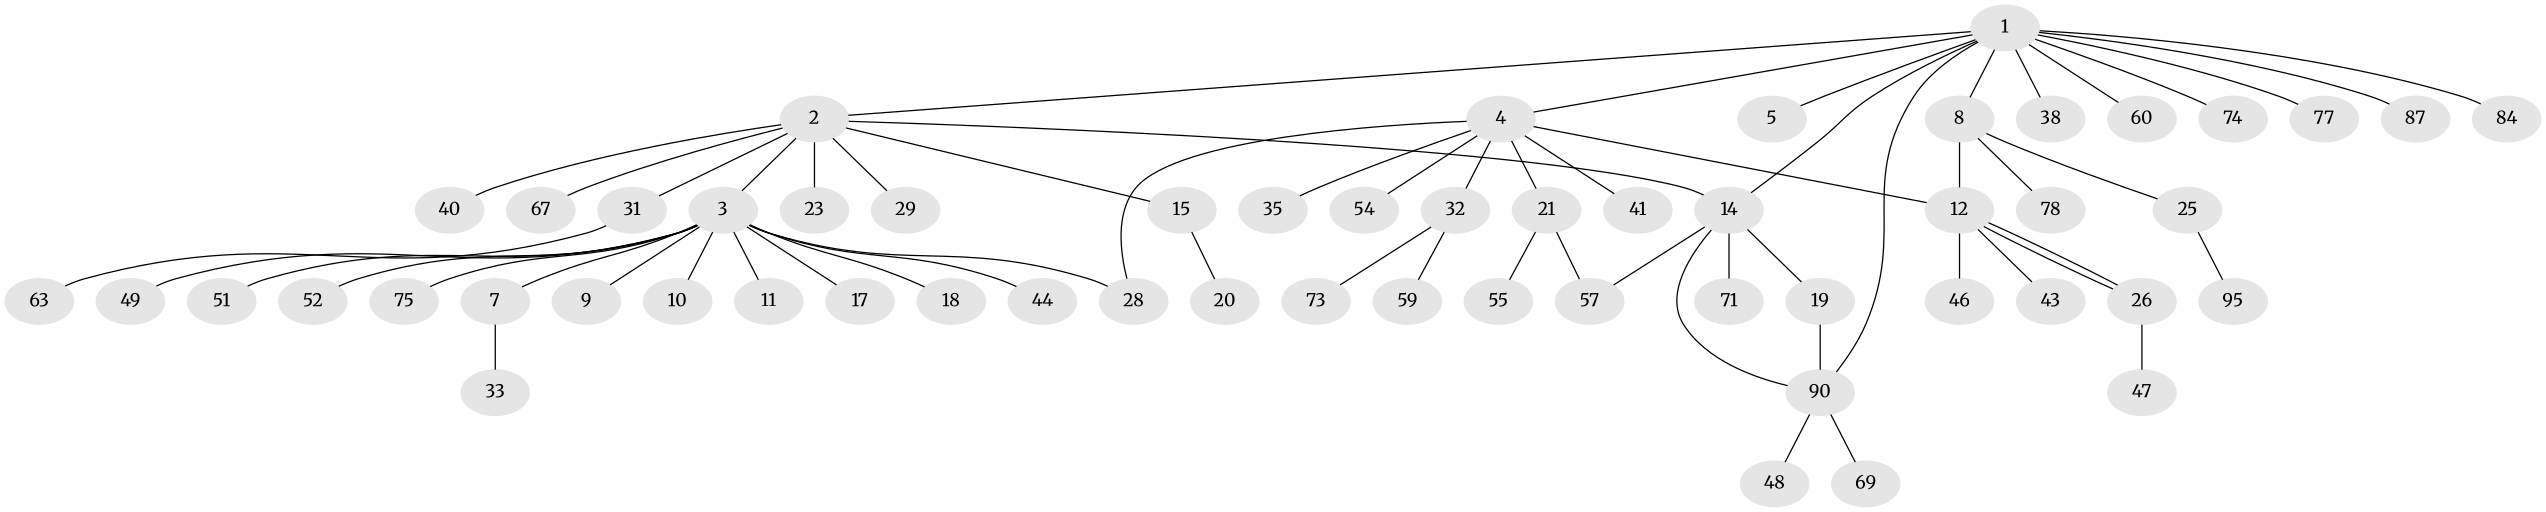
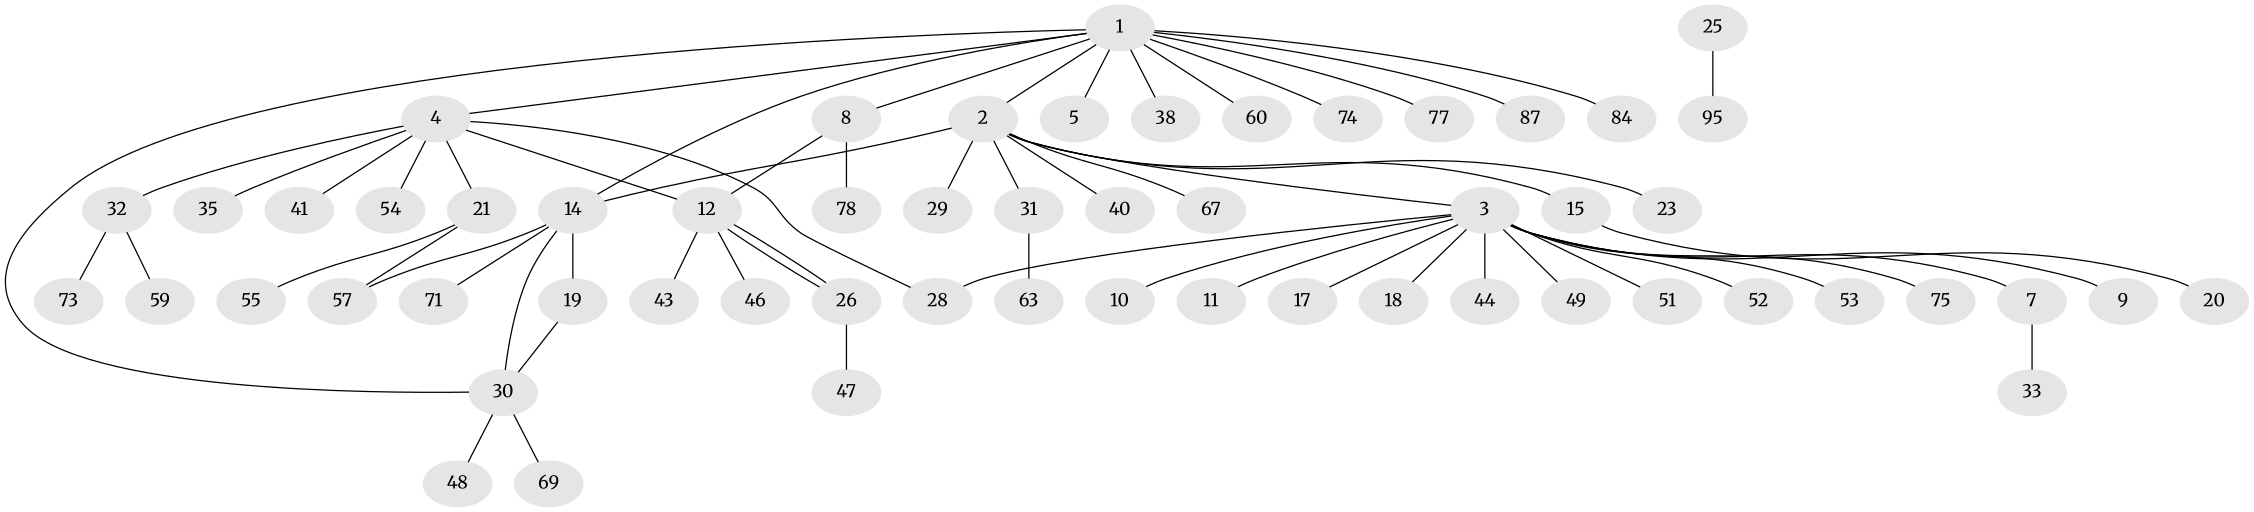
edge "8" -- "25": removed
node "53": added
node "90": label "90" -> "30"
